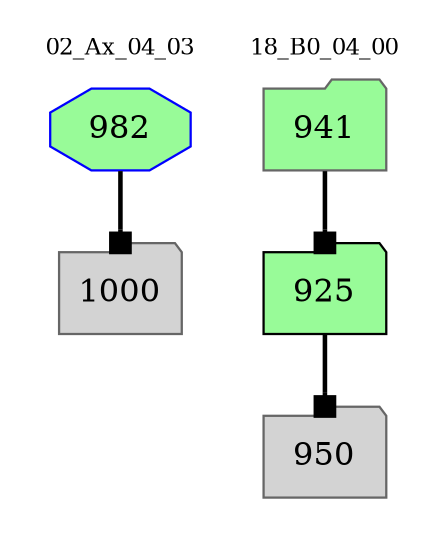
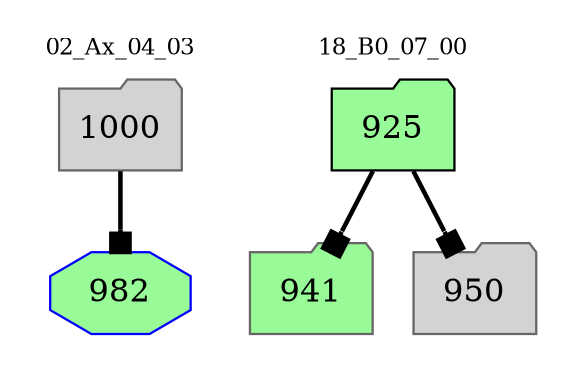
cluster "18_B0_04_00": label "18_B0_04_00" -> "18_B0_07_00"
edge "982" -> "1000": reversed
edge "941" -> "925": reversed
